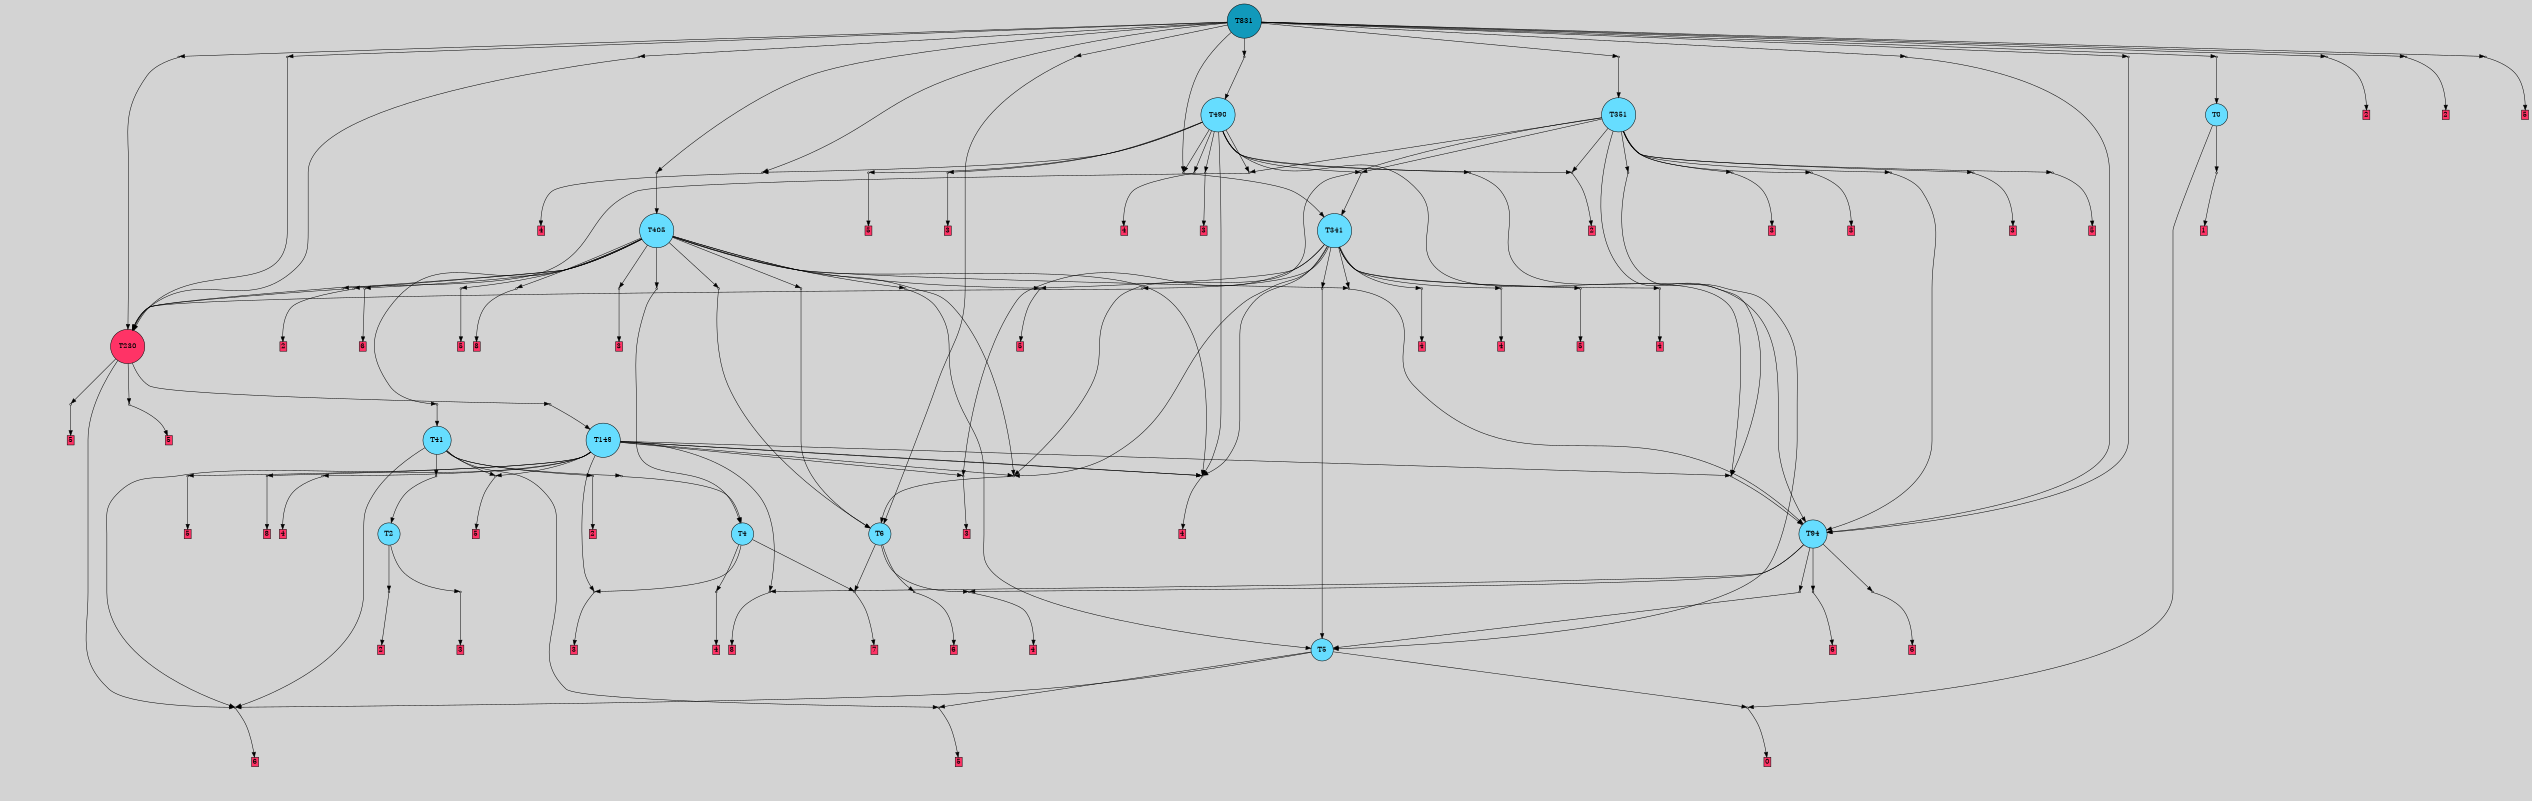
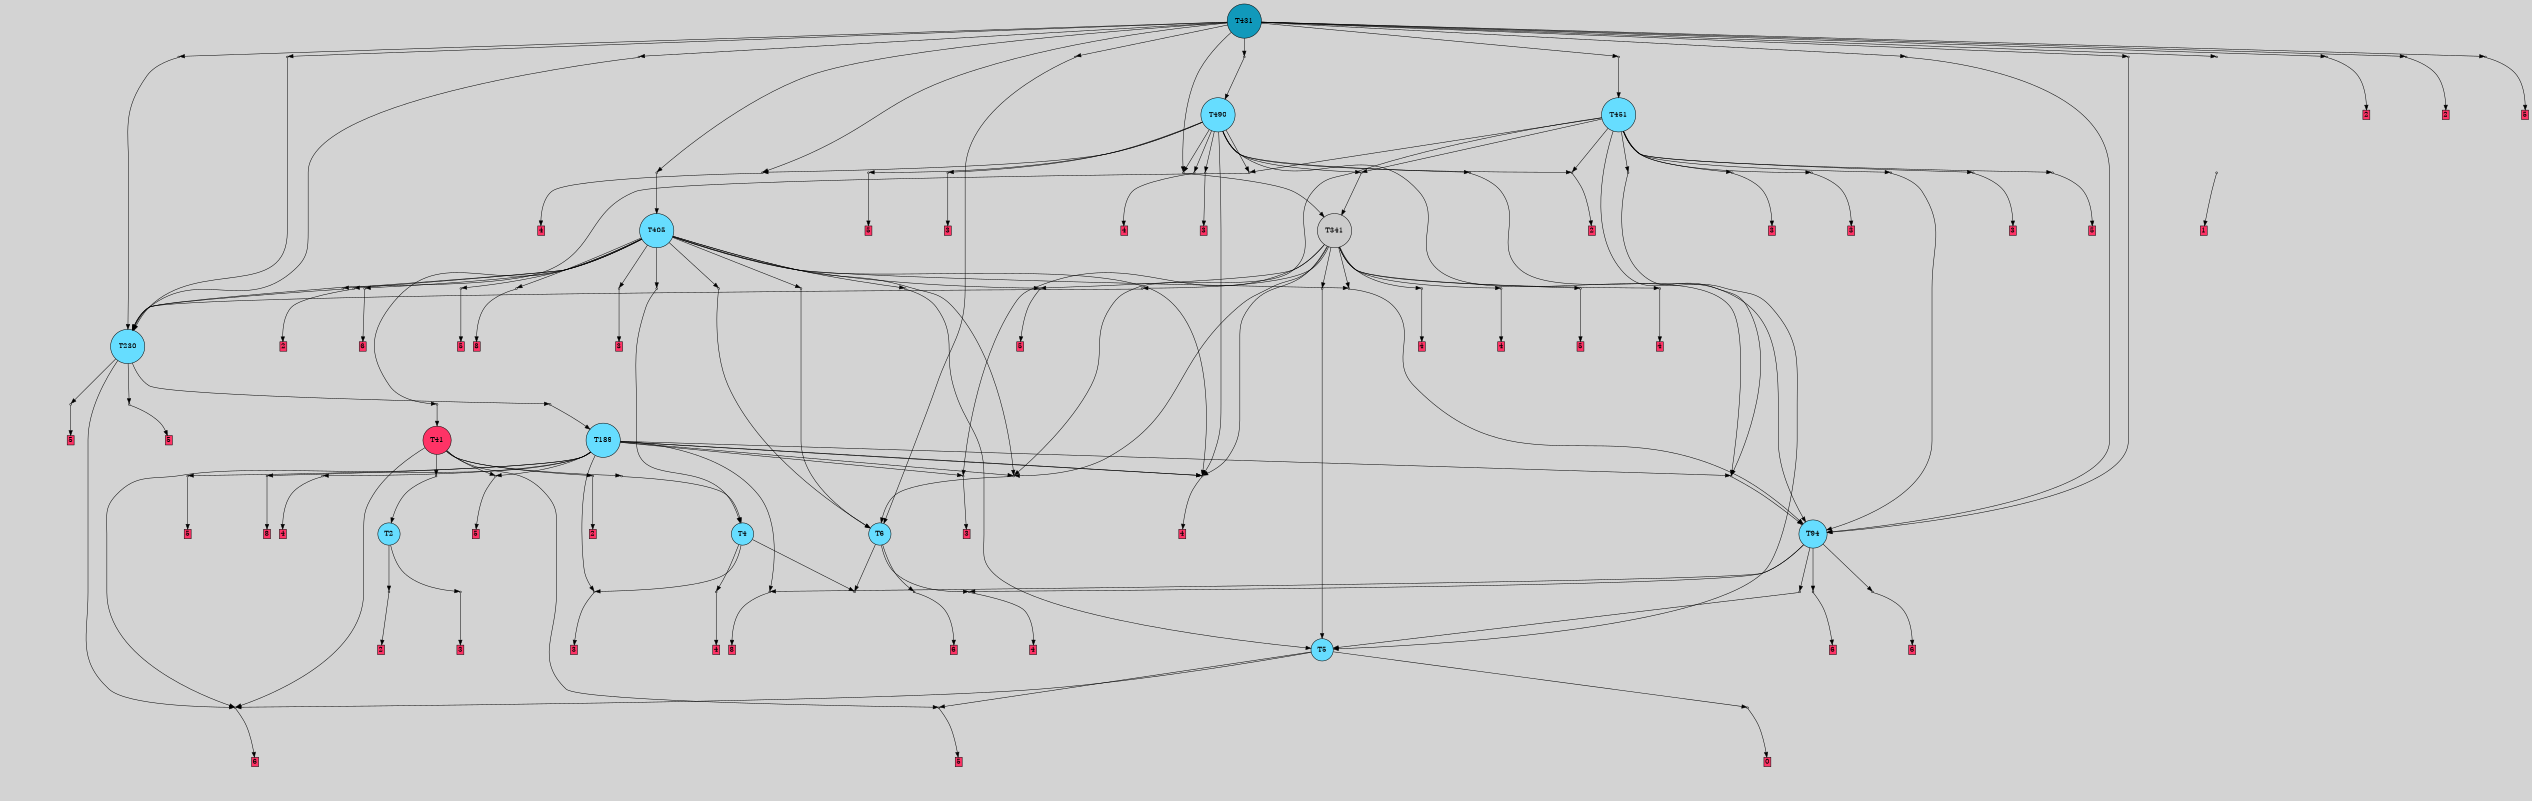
node "T831": label "T831" -> "T431"
node "T351": label "T351" -> "T451"
node "T0": removed
node "T341": fillcolor #66ddff -> #cccccc
node "T230": fillcolor #ff3366 -> #66ddff
node "T41": fillcolor #66ddff -> #ff3366
node "T149": label "T149" -> "T189"
node "7": removed
